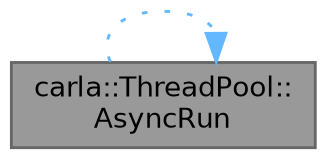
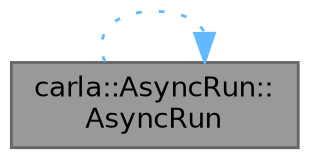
node "carla::ThreadPool:: AsyncRun": label "carla::ThreadPool:: AsyncRun" -> "carla::AsyncRun:: AsyncRun"
